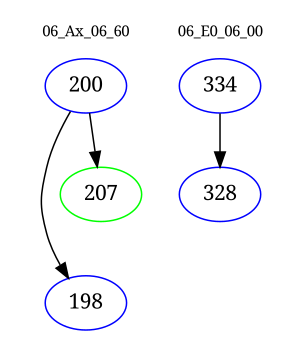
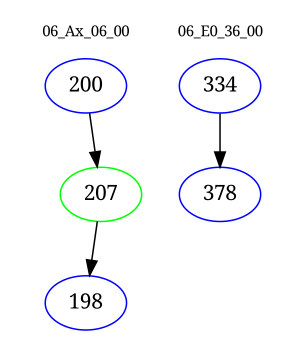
cluster "06_Ax_06_60": label "06_Ax_06_60" -> "06_Ax_06_00"
cluster "06_E0_06_00": label "06_E0_06_00" -> "06_E0_36_00"
edge "200" -> "198": now "207" -> "198"
node "328": label "328" -> "378"
